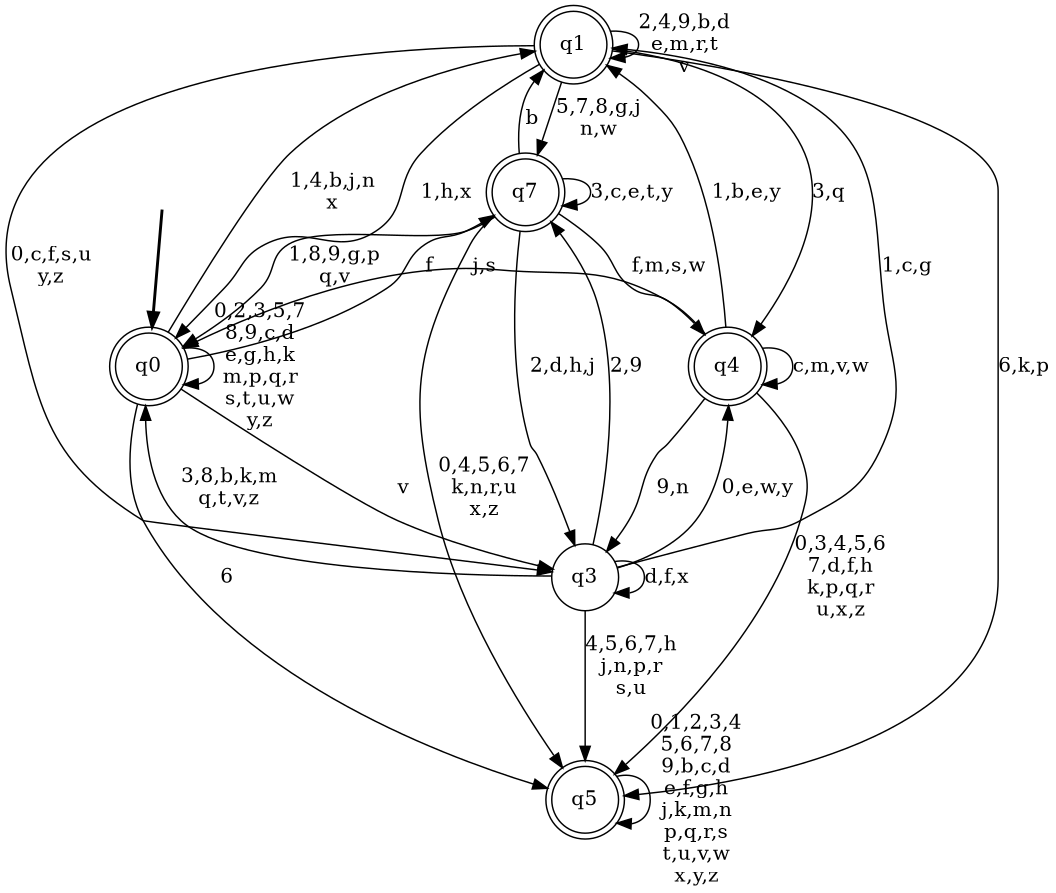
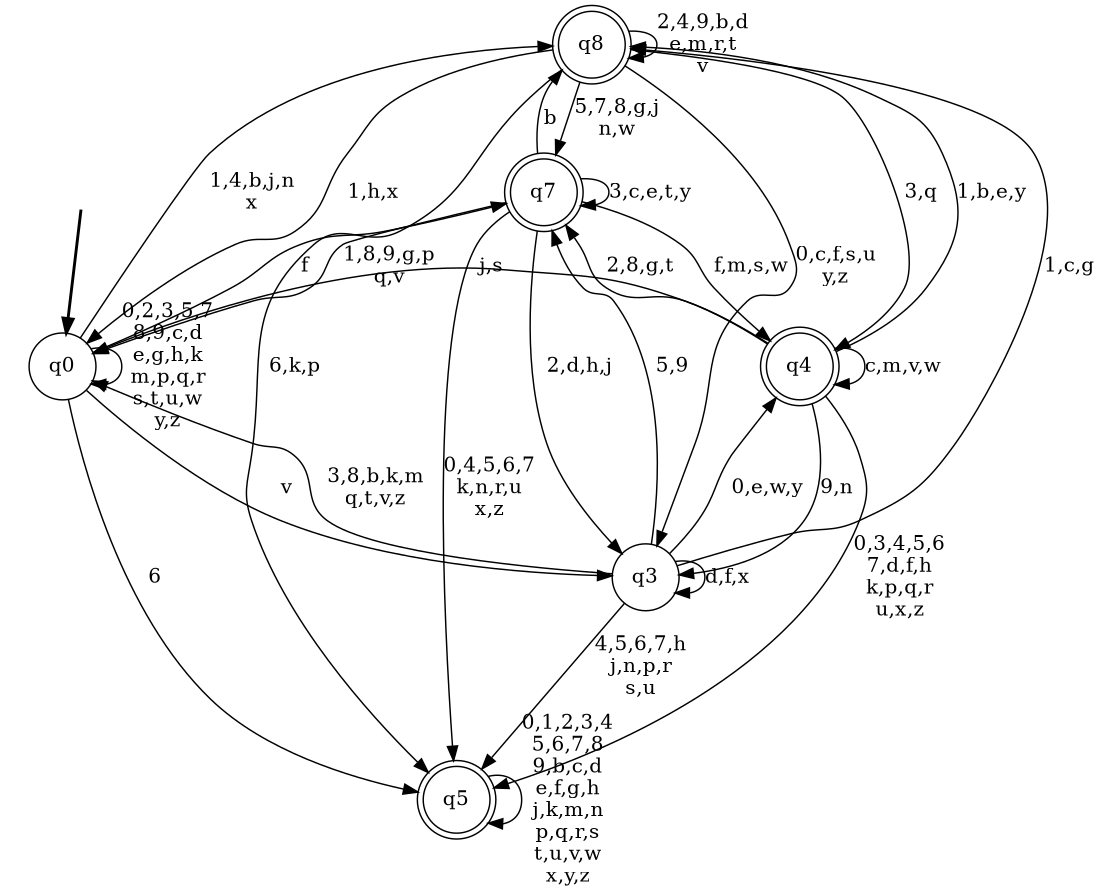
node "q1": label "q1" -> "q8"
edge "q4" -> "q7": added, label "2,8,g,t"
node "q0": shape doublecircle -> circle
edge "q3" -> "q7": label "2,9" -> "5,9"
